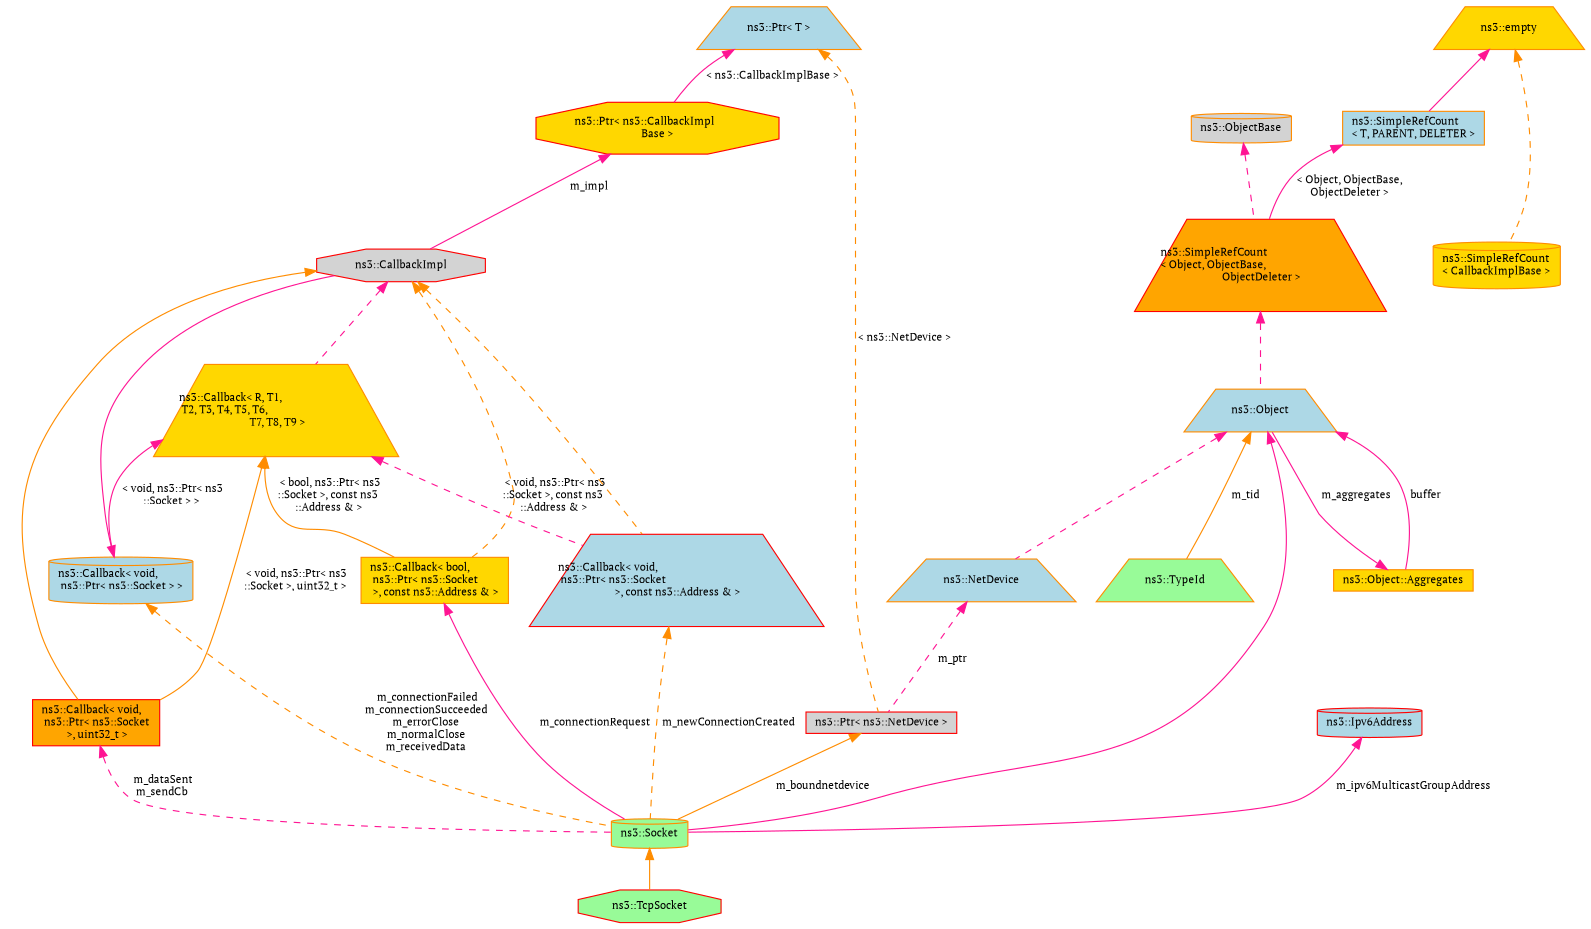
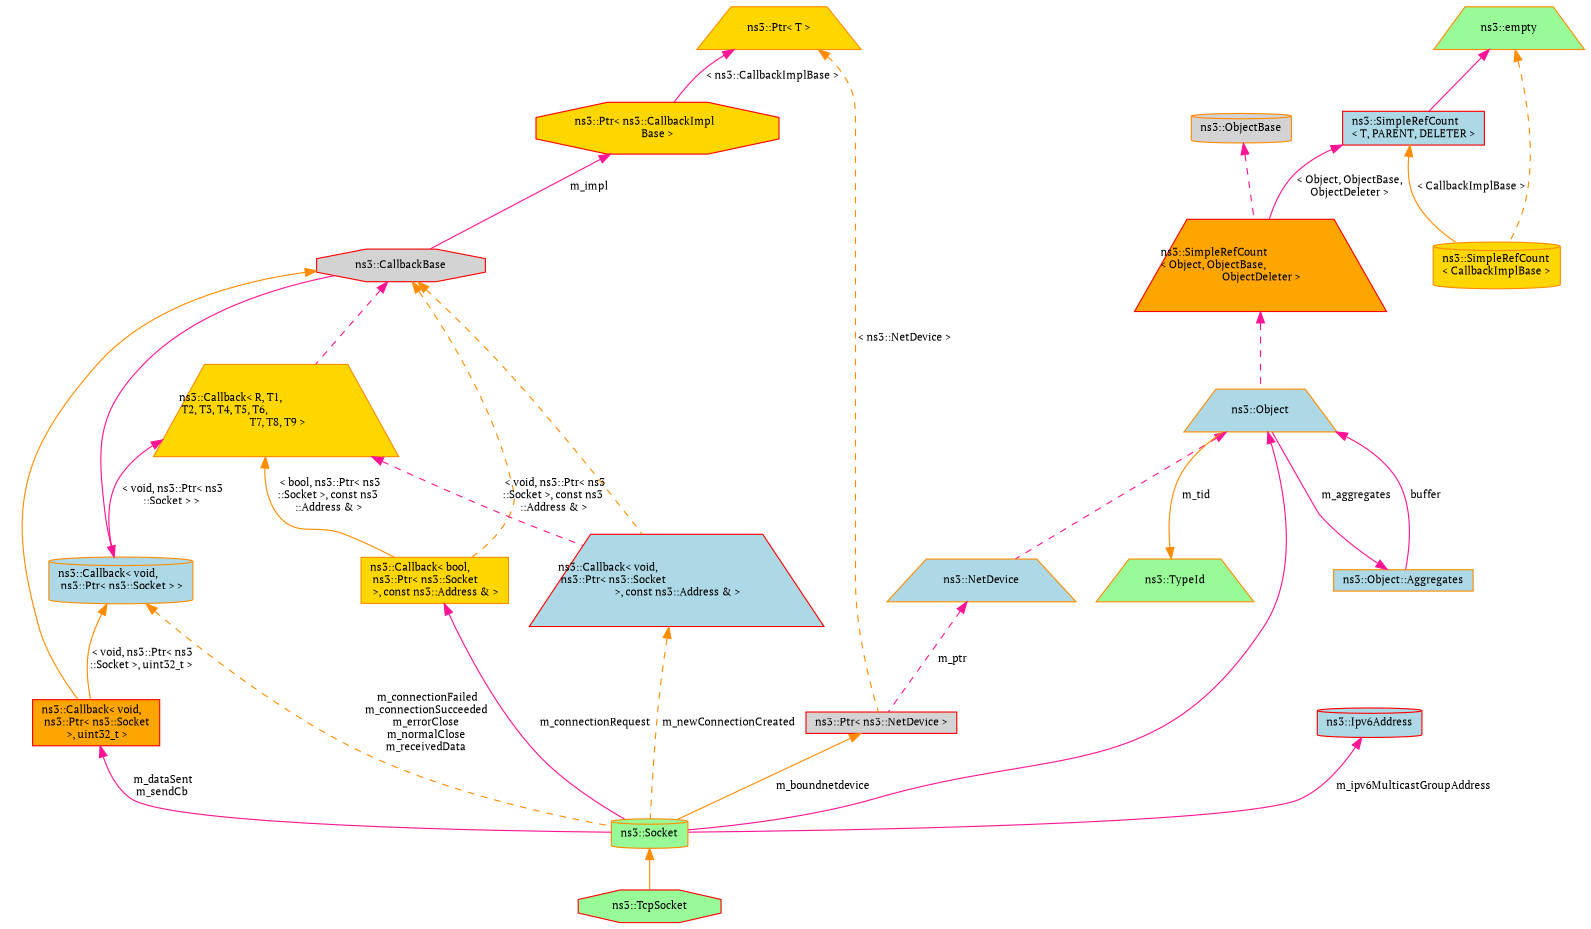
node "ns3::Ptr< T >": fillcolor lightblue -> gold
node "ns3::empty": fillcolor gold -> palegreen
node "ns3::SimpleRefCount < T, PARENT, DELETER >": color darkorange -> red
edge "ns3::SimpleRefCount < CallbackImplBase >" -> "ns3::SimpleRefCount < T, PARENT, DELETER >": added, label "< CallbackImplBase >"
node "ns3::CallbackImpl": label "ns3::CallbackImpl" -> "ns3::CallbackBase"
edge "ns3::TypeId" -> "ns3::Object": reversed
node "ns3::Object::Aggregates": fillcolor gold -> lightblue
edge "ns3::Callback< void, ns3::Ptr< ns3::Socket >, uint32_t >" -> "ns3::Callback< R, T1, T2, T3, T4, T5, T6, T7, T8, T9 >": now "ns3::Callback< void, ns3::Ptr< ns3::Socket >, uint32_t >" -> "ns3::Callback< void, ns3::Ptr< ns3::Socket > >"
edge "ns3::Socket" -> "ns3::Callback< void, ns3::Ptr< ns3::Socket >, uint32_t >": style dashed -> solid
